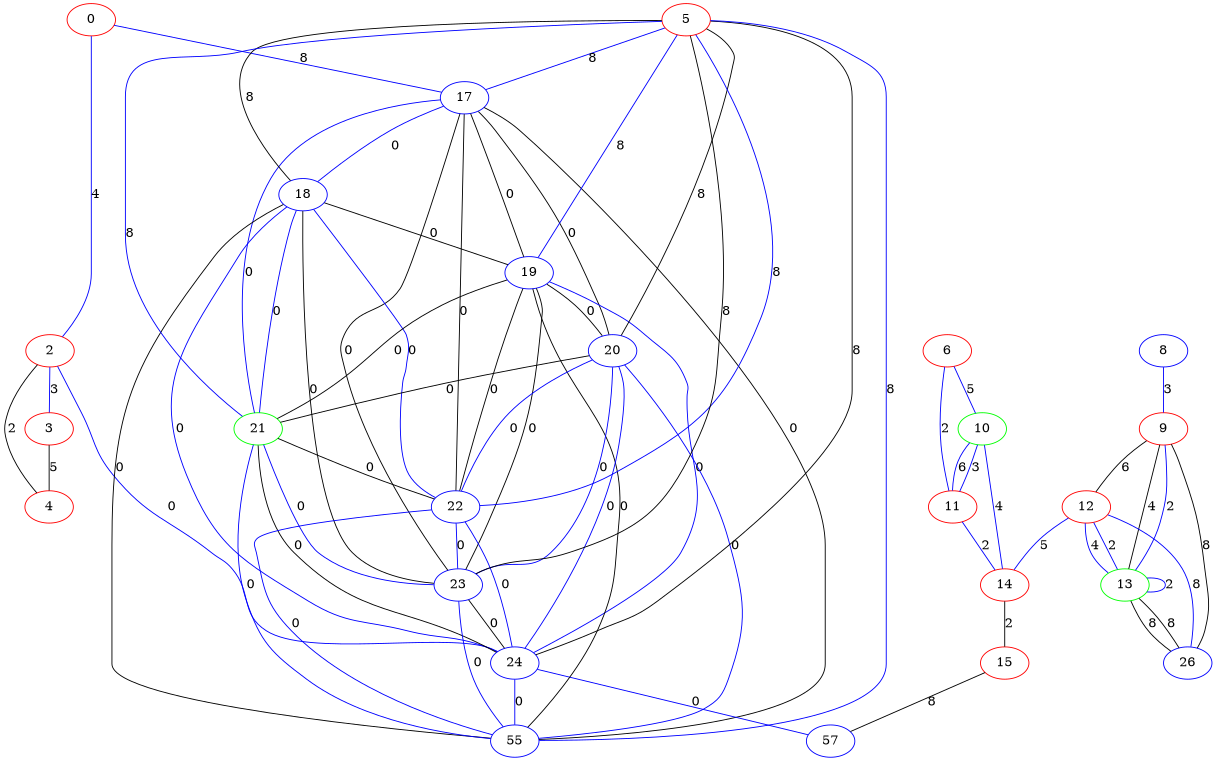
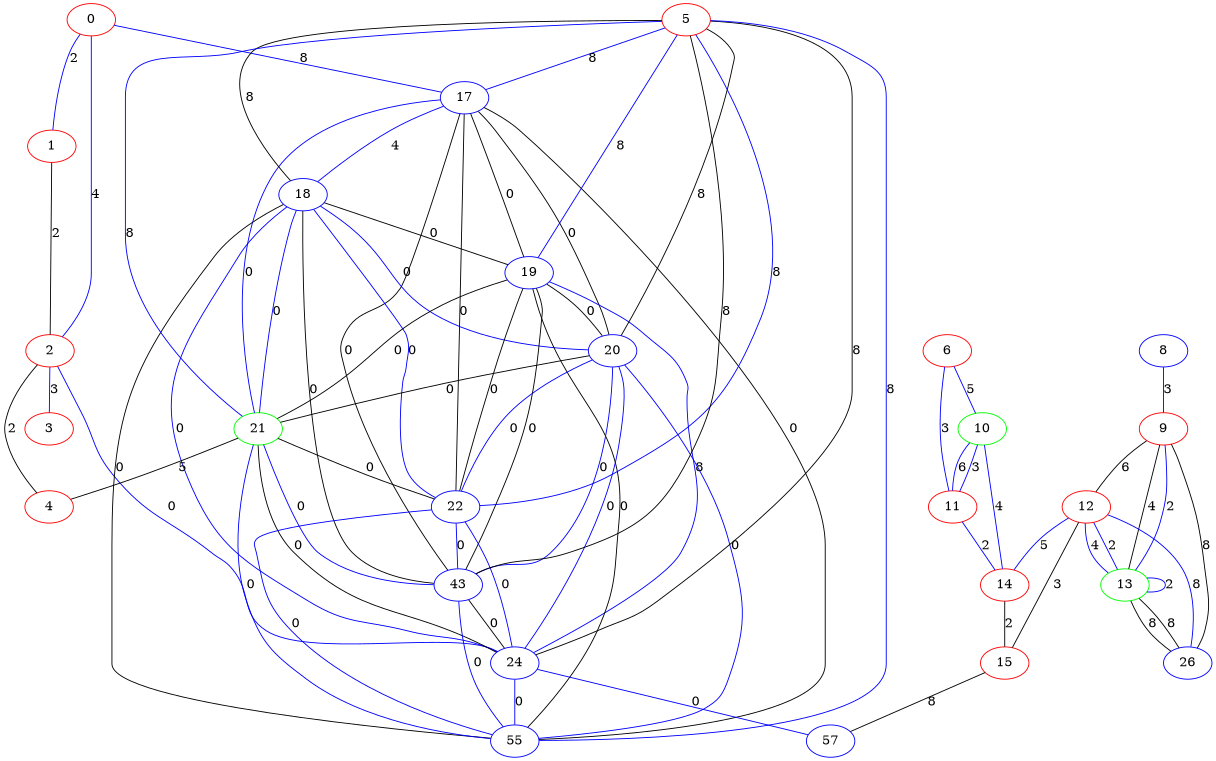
node "1": added
edge "17" -- "18": label "0" -> "4"
edge "18" -- "20": added, label "0"
edge "6" -- "11": label "2" -> "3"
edge "3" -- "4": now "21" -- "4"
edge "19" -- "24": label "0" -> "8"
node "23": label "23" -> "43"
edge "12" -- "15": added, label "3"
